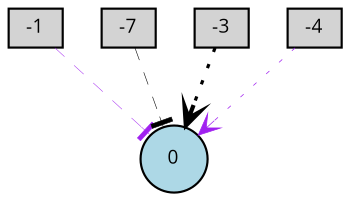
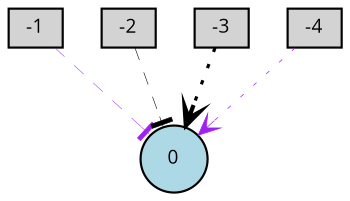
node "-7": label "-7" -> "-2"
